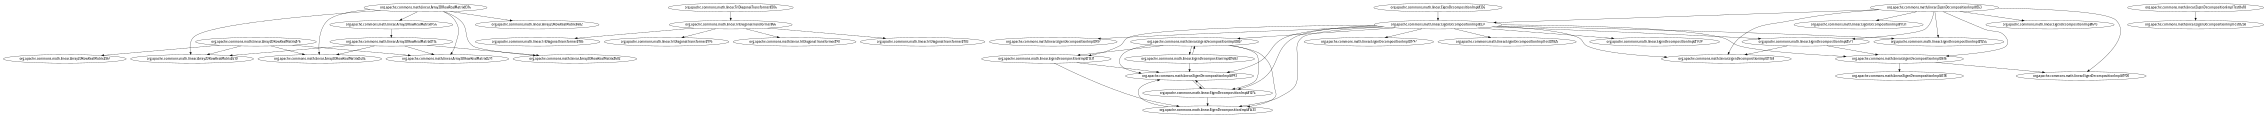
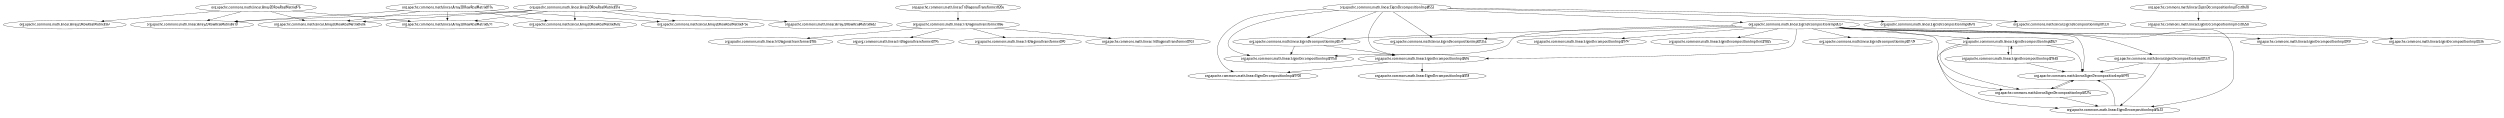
edge "org.apache.commons.math.linear.EigenDecompositionImpl#336" -> "org.apache.commons.math.linear.EigenDecompositionImpl#237": reversed
node "org.apache.commons.math.linear.EigenDecompositionImpl#1131": label "org.apache.commons.math.linear.EigenDecompositionImpl#1131" -> "org.apache.commons.math.linear.EigenDecompositionImpl#1231"
edge "org.apache.commons.math.linear.Array2DRowRealMatrix#754" -> "org.apache.commons.math.linear.Array2DRowRealMatrix#114": reversed
node "org.apache.commons.math.linear.TriDiagonalTransformer#195": label "org.apache.commons.math.linear.TriDiagonalTransformer#195" -> "org.org.commons.math.linear.TriDiagonalTransformer#195"
edge "org.apache.commons.math.linear.EigenDecompositionImpl#827" -> "org.apache.commons.math.linear.EigenDecompositionImpl#1331": removed
